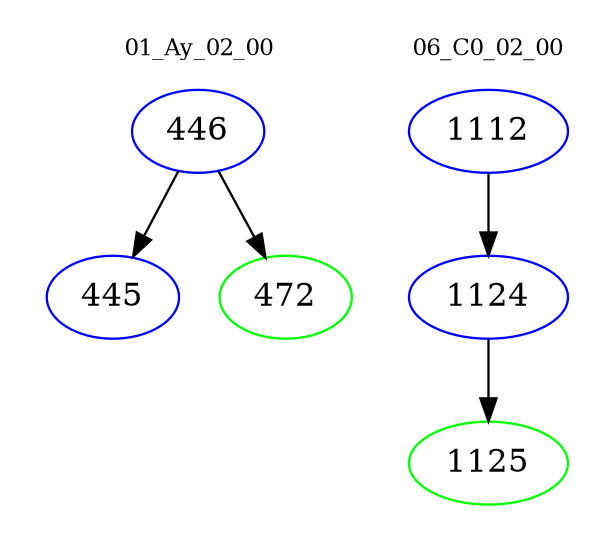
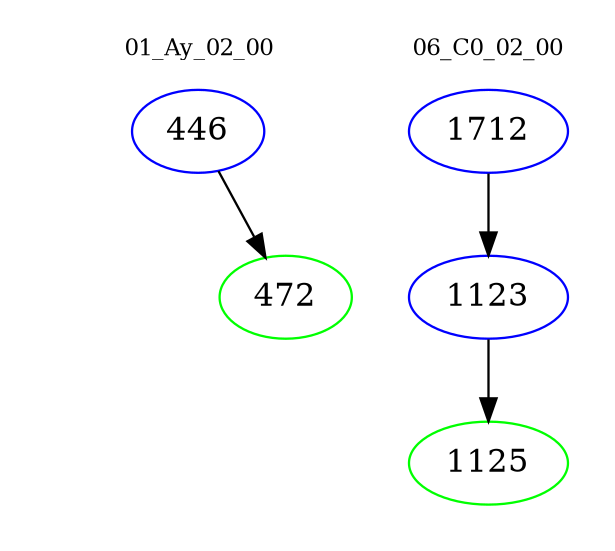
node "1112": label "1112" -> "1712"
node "445": removed
node "1124": label "1124" -> "1123"
